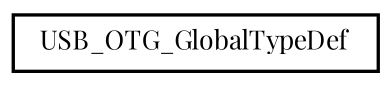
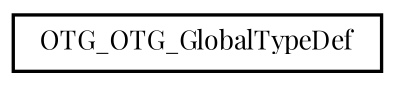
node "USB_OTG_GlobalTypeDef": label "USB_OTG_GlobalTypeDef" -> "OTG_OTG_GlobalTypeDef"
